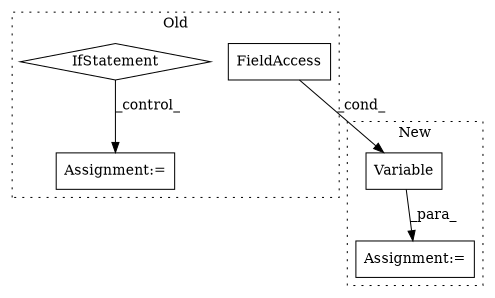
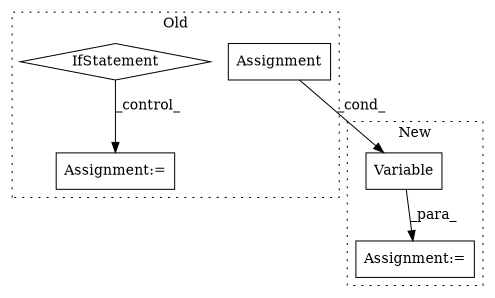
node "FieldAccess": label "FieldAccess" -> "Assignment"
